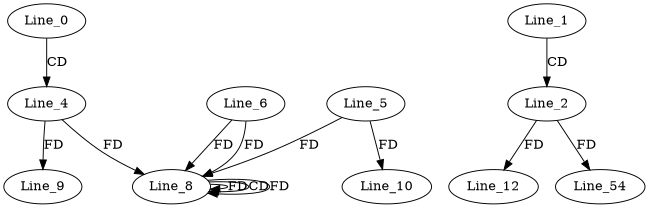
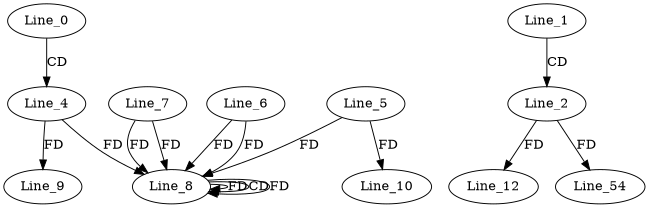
node "Line_7": added
